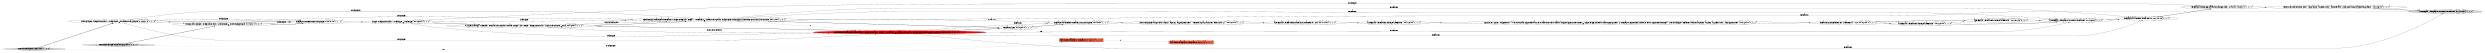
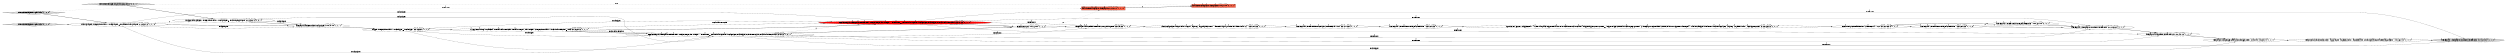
node "testNoTimerFiringForPurgedWindow['0', '1', '0']": added
node "testHarness.open()@@@8@@@['1', '1', '1']": shape ellipse -> diamond
edge "final TimeDomainAdaptor timeAdaptor@@@2@@@['1', '1', '0']" -> "final TimeDomainAdaptor timeAdaptor@@@2@@@['0', '0', '1']": style dashed -> bold
edge "testNoTimerFiringForPurgedMergingWindow['0', '0', '1']" -> "final TimeDomainAdaptor timeAdaptor@@@2@@@['0', '0', '1']": label "mockAssigner" -> "true"
edge "testNoTimerFiringForPurgedWindow['1', '0', '0']" -> "final TimeDomainAdaptor timeAdaptor@@@2@@@['1', '1', '0']": label "true" -> "testHarness"
